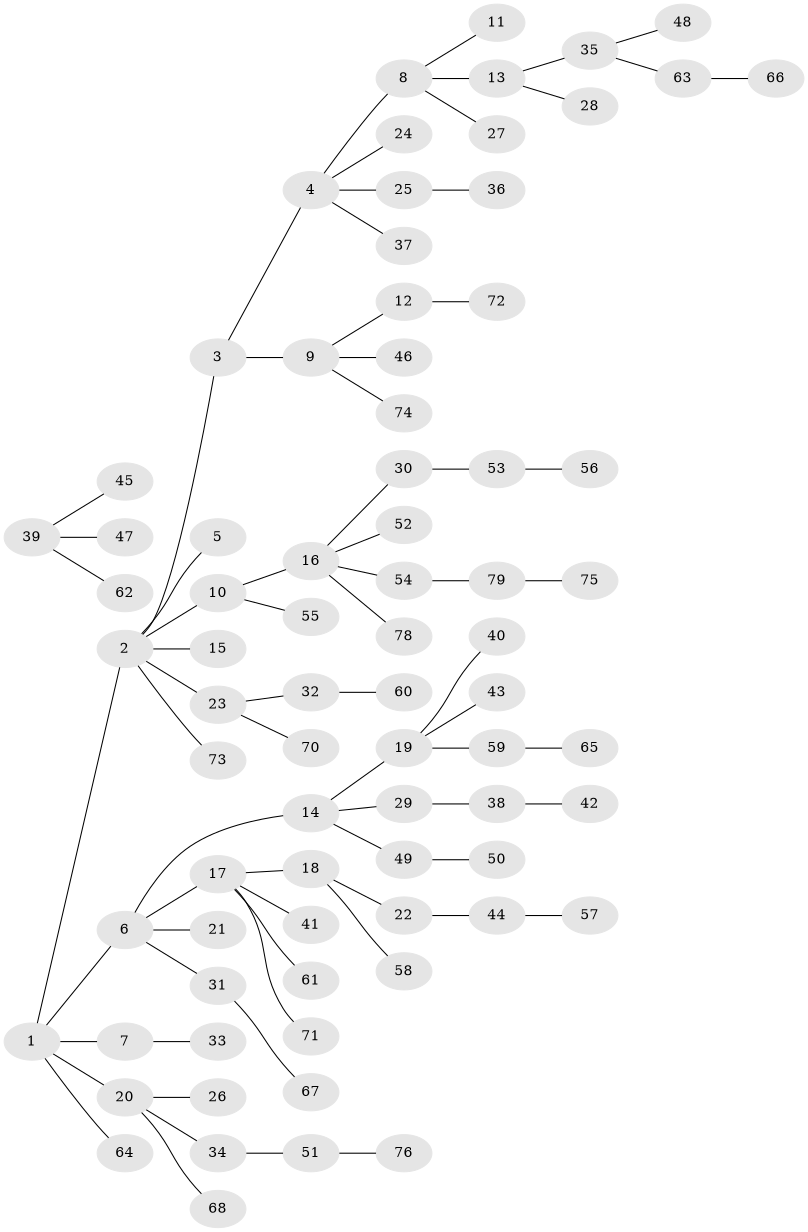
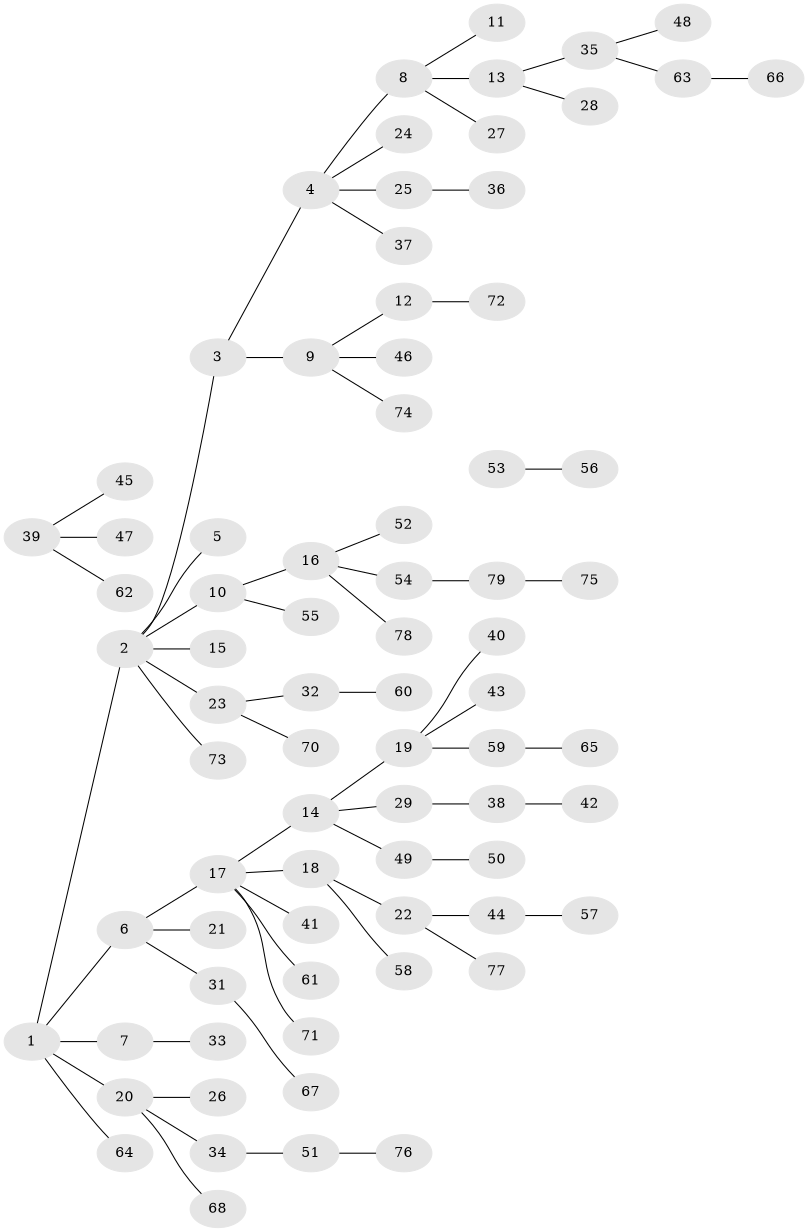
node "30": removed
edge "14" -- "6": now "14" -- "17"
node "77": added
